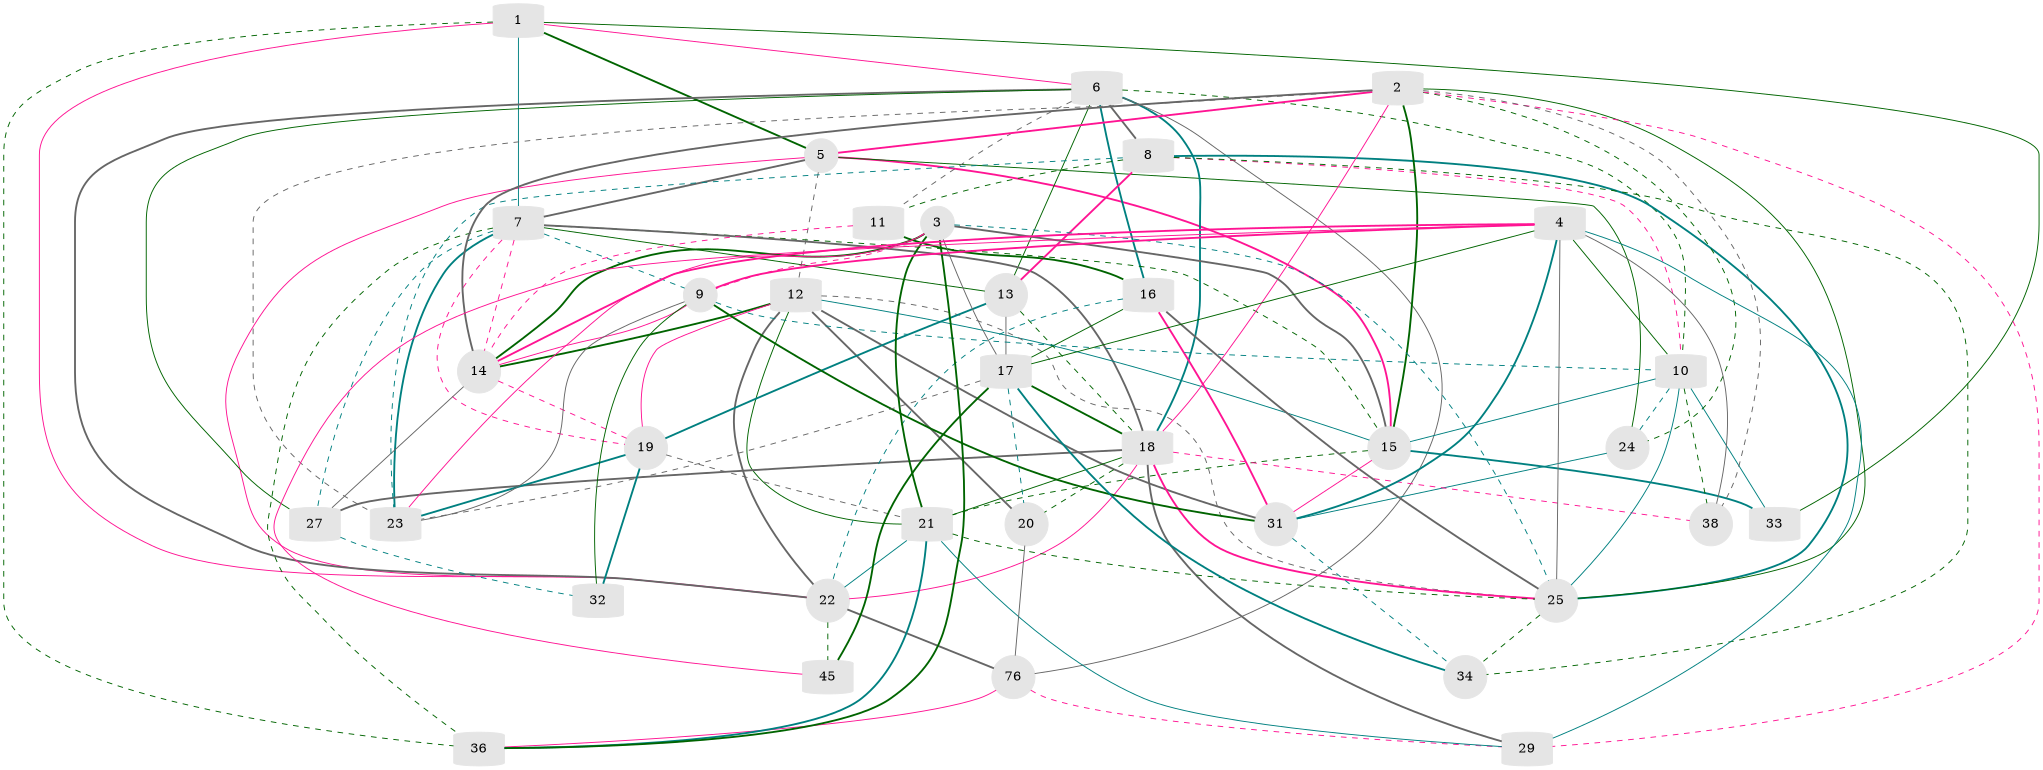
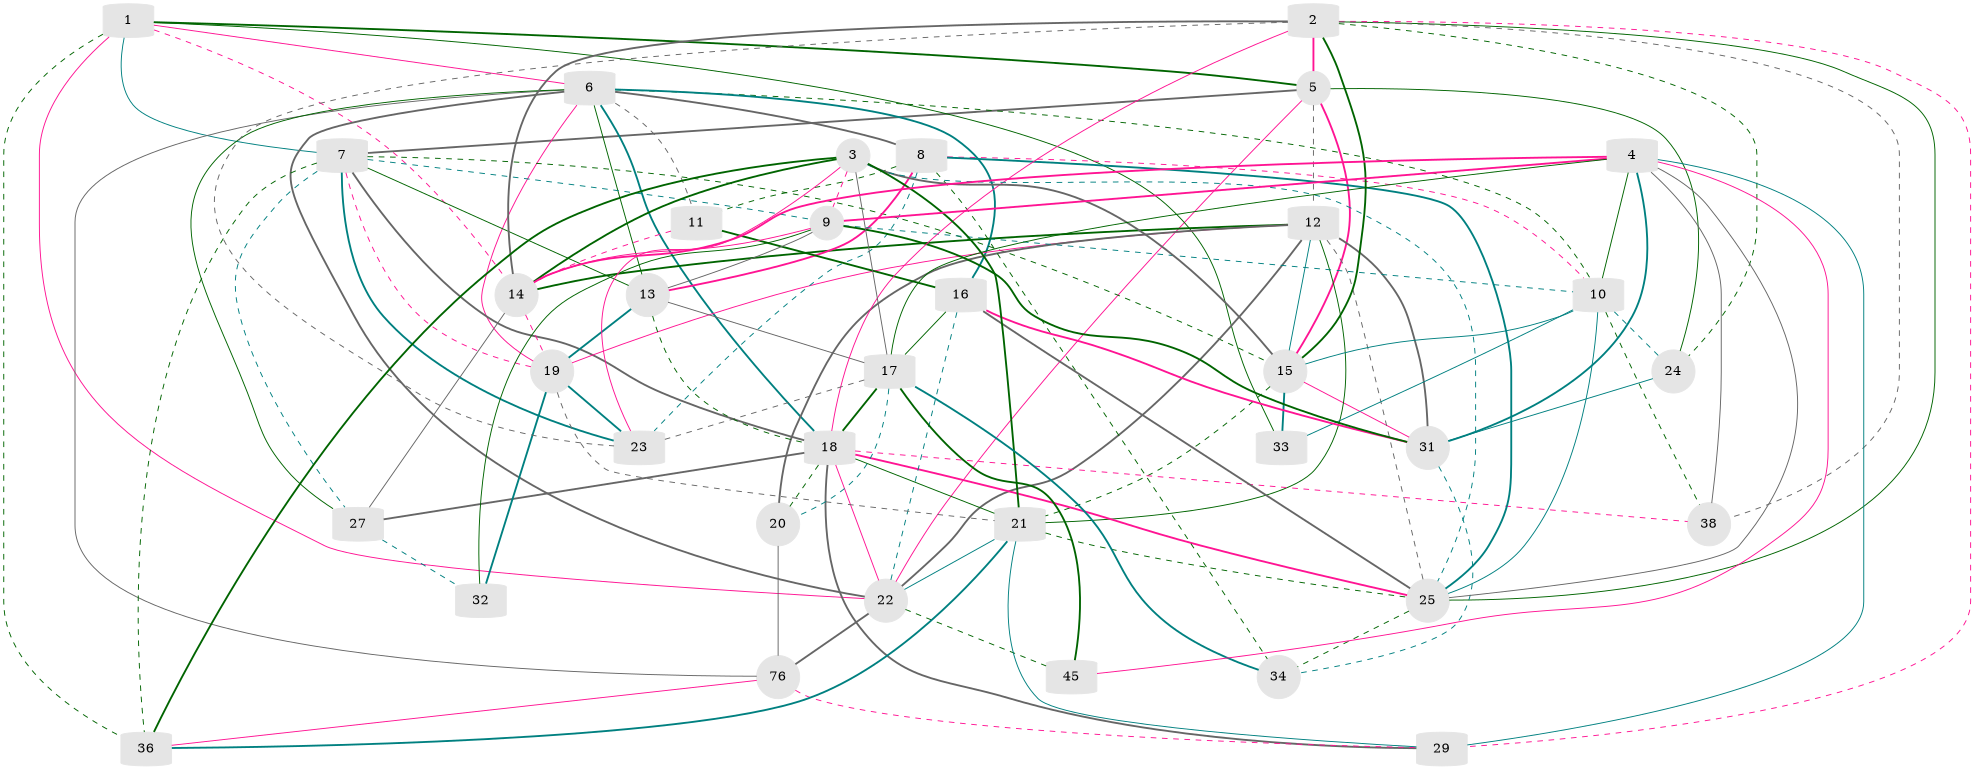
edge "6" -- "19": added
edge "7" -- "14": now "1" -- "14"
edge "9" -- "23": now "9" -- "13"
